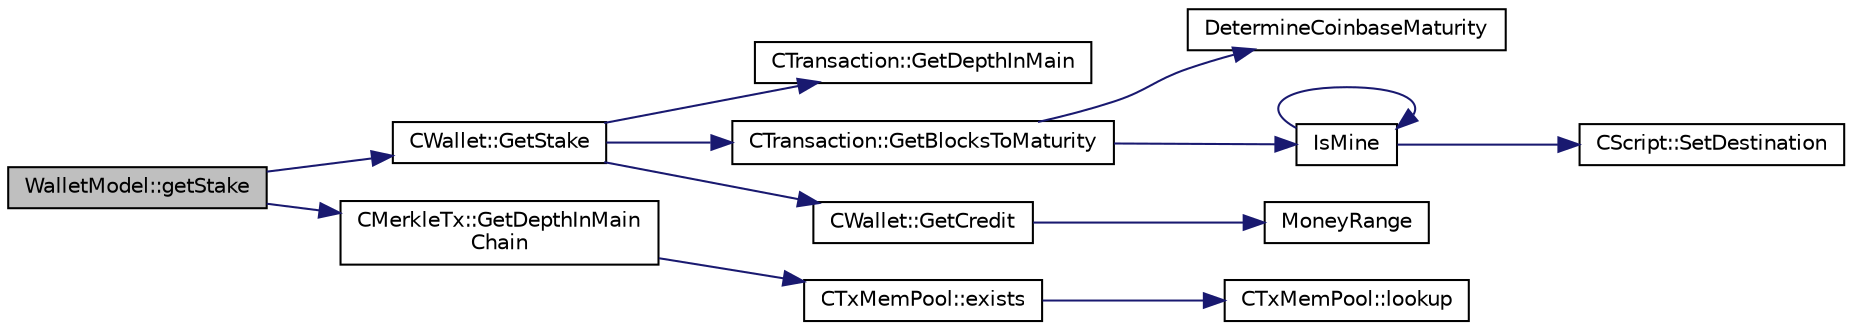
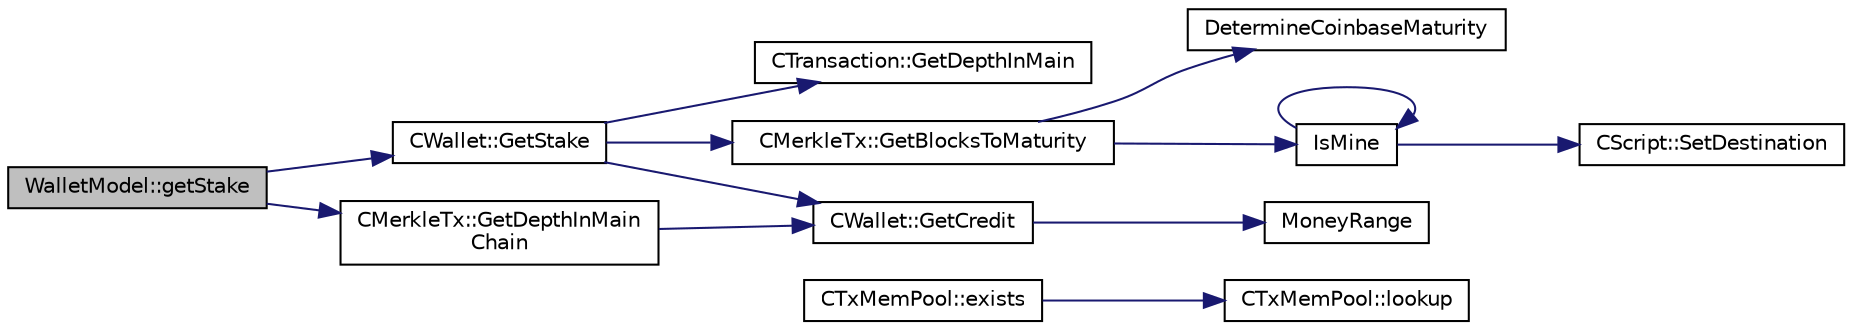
node "CTransaction::GetBlocksToMaturity": label "CTransaction::GetBlocksToMaturity" -> "CMerkleTx::GetBlocksToMaturity"
edge "CMerkleTx::GetDepthInMain Chain" -> "CTxMemPool::exists": now "CMerkleTx::GetDepthInMain Chain" -> "CWallet::GetCredit"
